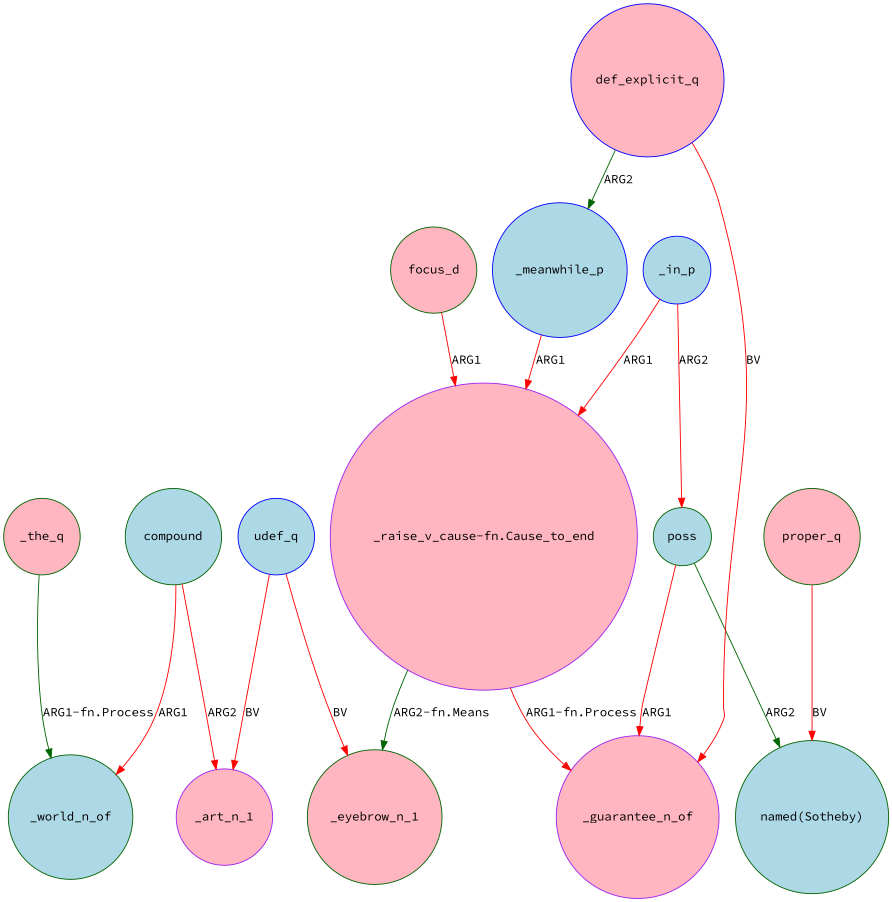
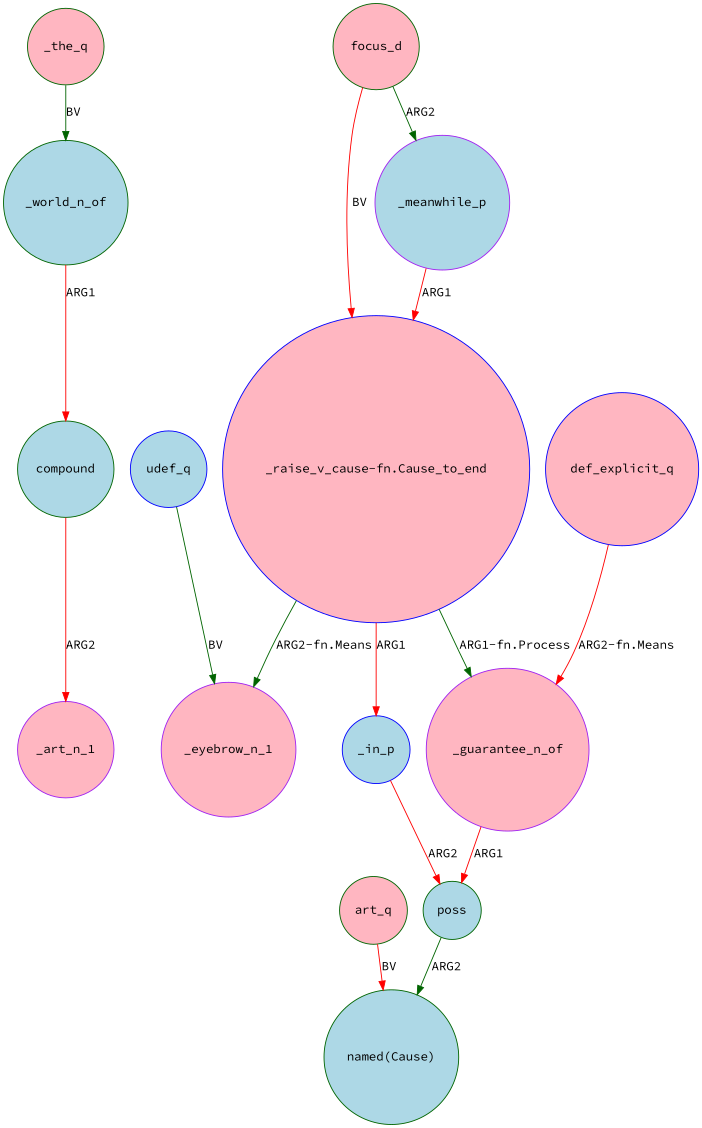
edge "def_explicit_q" -> "_meanwhile_p": now "focus_d" -> "_meanwhile_p"
node "_meanwhile_p": color blue -> purple
edge "_in_p" -> "_raise_v_cause-fn.Cause_to_end": reversed
edge "focus_d" -> "_raise_v_cause-fn.Cause_to_end": label "ARG1" -> "BV"
edge "def_explicit_q" -> "_guarantee_n_of": label "BV" -> "ARG2-fn.Means"
node "_raise_v_cause-fn.Cause_to_end": color purple -> blue
node "proper_q": label "proper_q" -> "art_q"
edge "poss" -> "_guarantee_n_of": reversed
edge "udef_q" -> "_eyebrow_n_1": color red -> darkgreen
edge "udef_q" -> "_art_n_1": removed, label "BV"
edge "compound" -> "_world_n_of": reversed
edge "_the_q" -> "_world_n_of": label "ARG1-fn.Process" -> "BV"
edge "_raise_v_cause-fn.Cause_to_end" -> "_guarantee_n_of": color red -> darkgreen
node "_eyebrow_n_1": color darkgreen -> purple
node "named(Sotheby)": label "named(Sotheby)" -> "named(Cause)"
